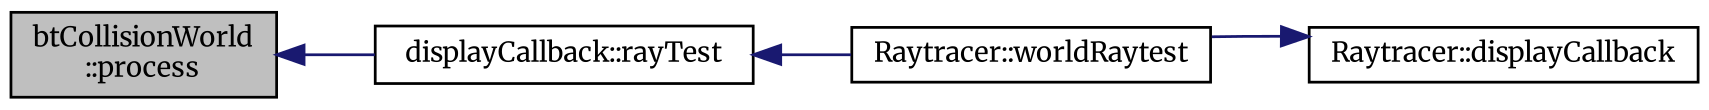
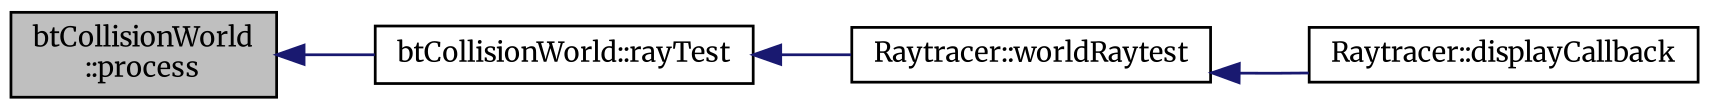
edge "Raytracer::worldRaytest" -> "Raytracer::displayCallback": reversed
node "displayCallback::rayTest": label "displayCallback::rayTest" -> "btCollisionWorld::rayTest"
